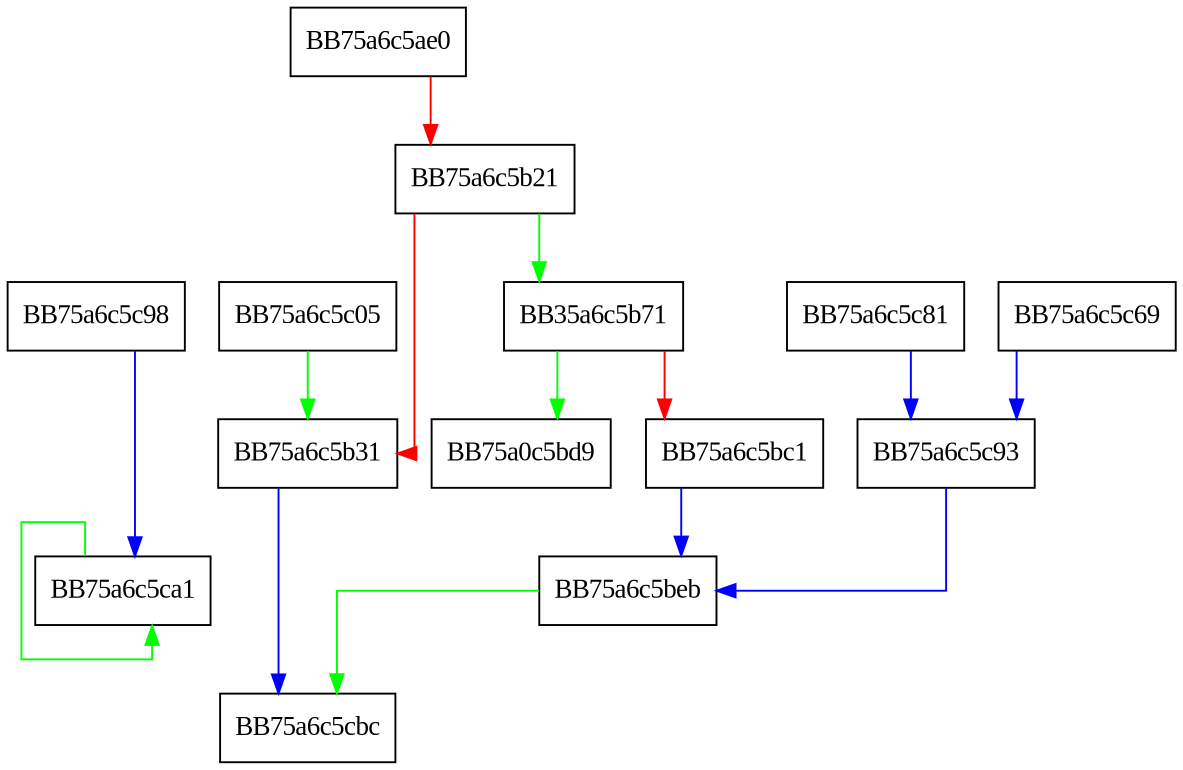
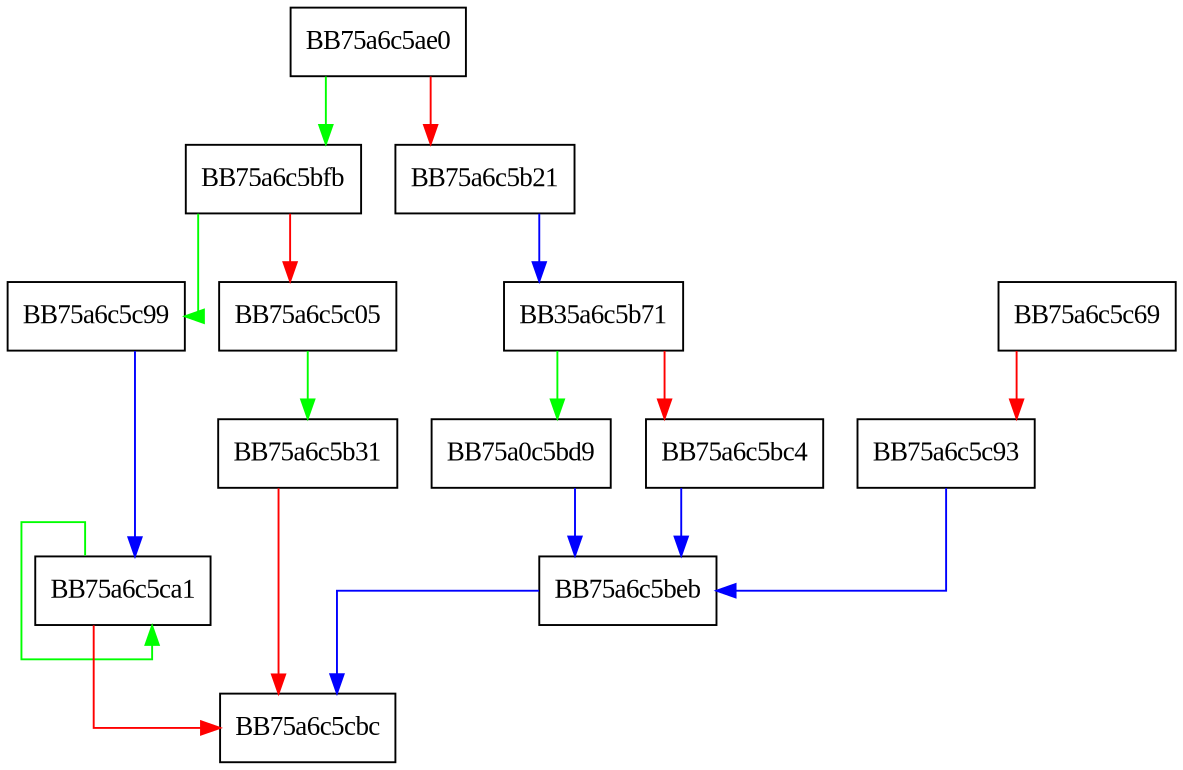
node "BB75a6c5bfb": added
edge "BB75a6c5b21" -> "BB35a6c5b71": color green -> blue
node "BB75a6c5c98": label "BB75a6c5c98" -> "BB75a6c5c99"
node "BB75a6c5c81": removed
edge "BB75a6c5b21" -> "BB75a6c5b31": removed
edge "BB75a6c5c69" -> "BB75a6c5c93": color blue -> red
node "BB75a6c5bc1": label "BB75a6c5bc1" -> "BB75a6c5bc4"
edge "BB75a0c5bd9" -> "BB75a6c5beb": added
edge "BB75a6c5b31" -> "BB75a6c5cbc": color blue -> red
edge "BB75a6c5beb" -> "BB75a6c5cbc": color green -> blue
edge "BB75a6c5ca1" -> "BB75a6c5cbc": added
